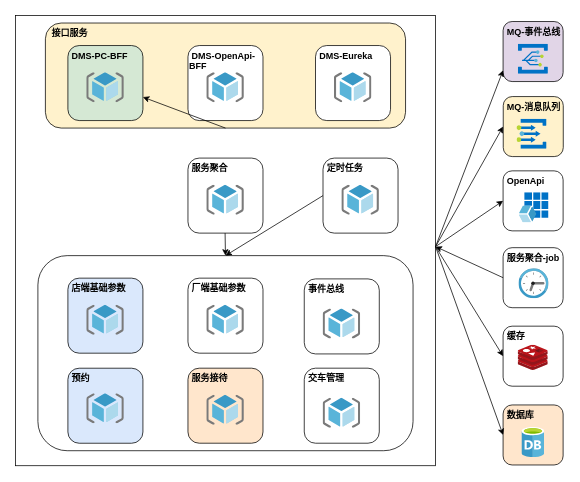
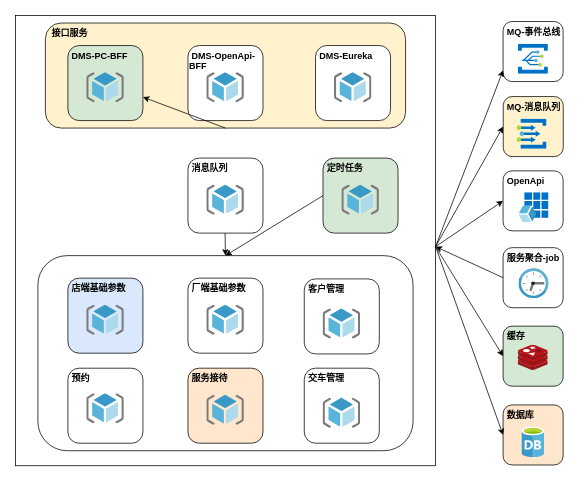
node "MQ-事件总线": fillcolor #e1d5e7 -> #ffffff
node "服务聚合": label "服务聚合" -> "消息队列"
node "定时任务": fillcolor #ffffff -> #d5e8d4
node "事件总线": label "事件总线" -> "客户管理"
node "缓存": fillcolor #ffffff -> #d5e8d4
node "预约": fillcolor #dae8fc -> #ffffff
